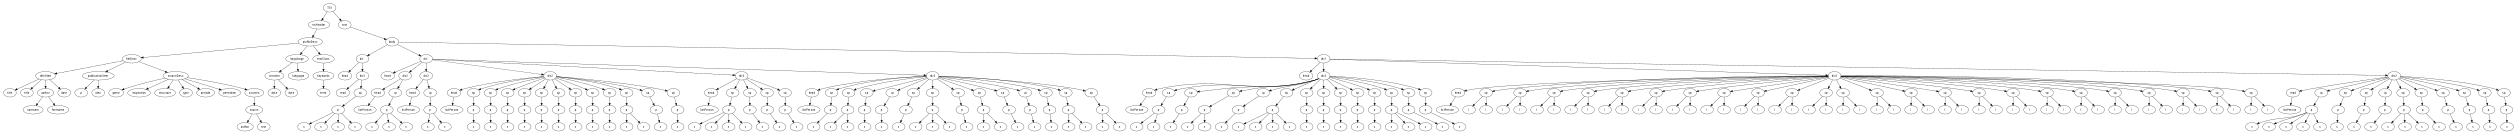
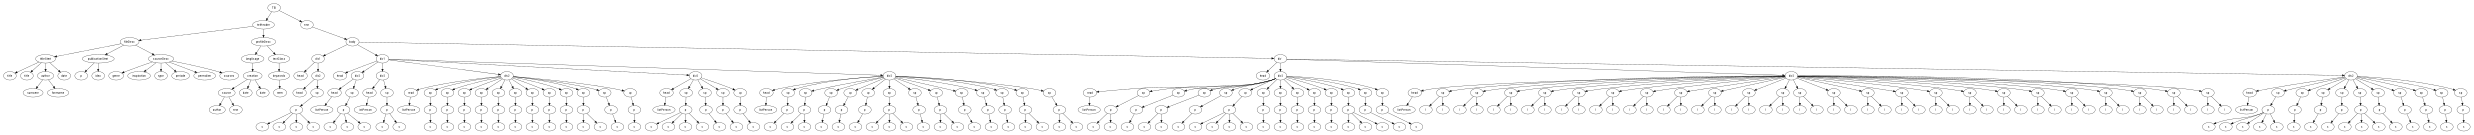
edge "profileDesc" -> "fileDesc": now "teiHeader" -> "fileDesc"
node "language": removed
node "structure": removed
edge "sources" -> "source": now "creation" -> "source"
